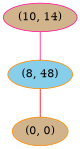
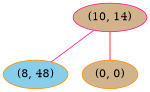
edge "(8, 48)" -- "(0, 0)": now "(10, 14)" -- "(0, 0)"
